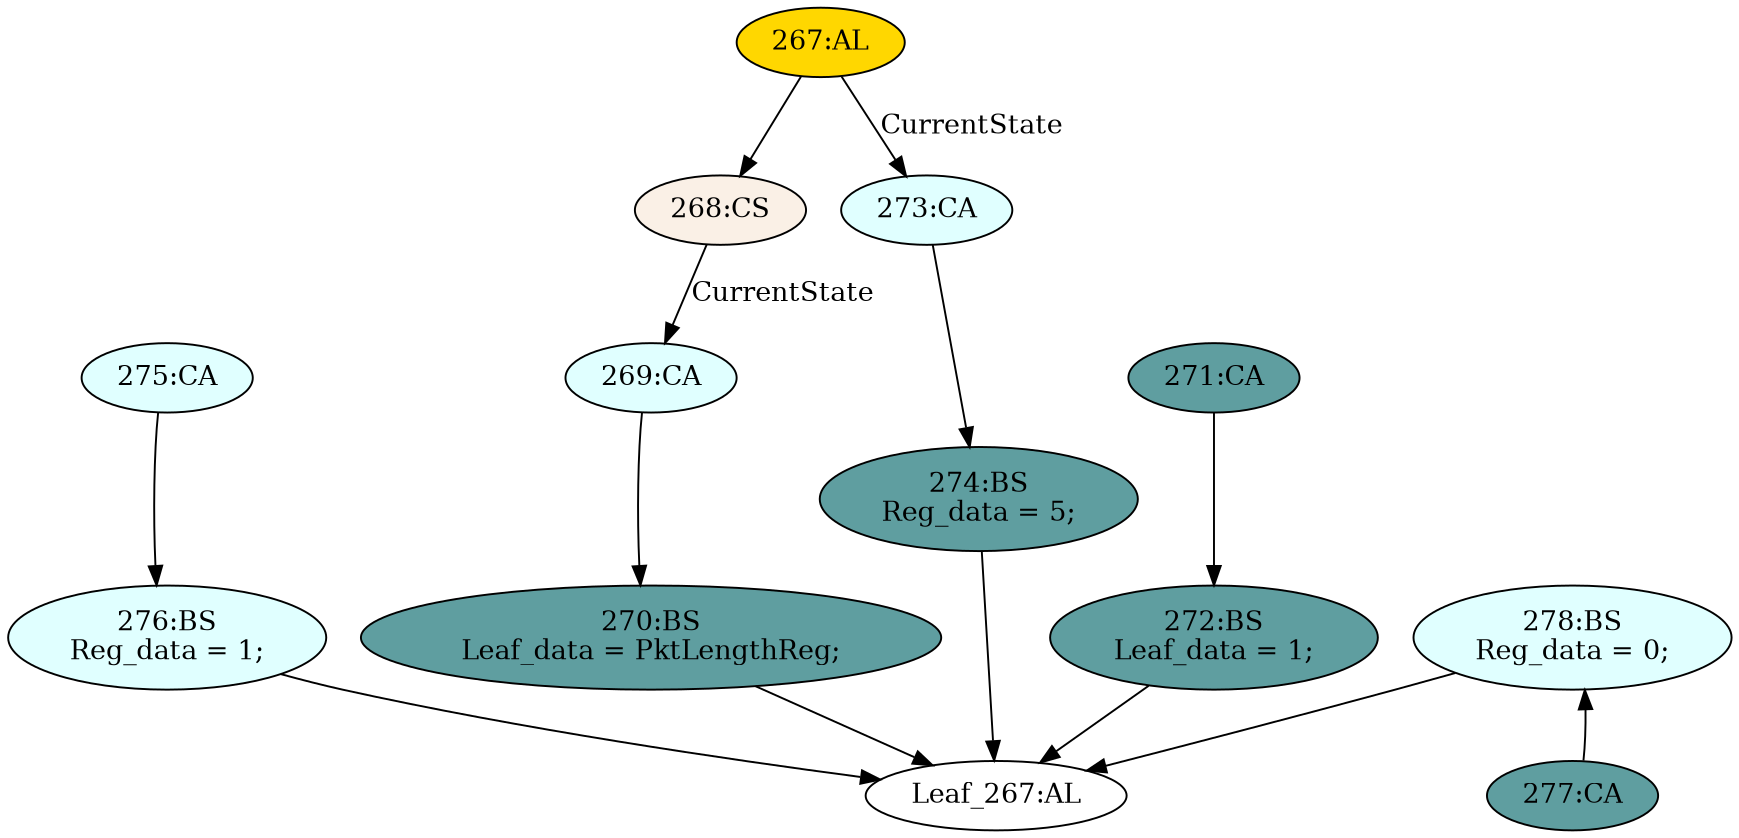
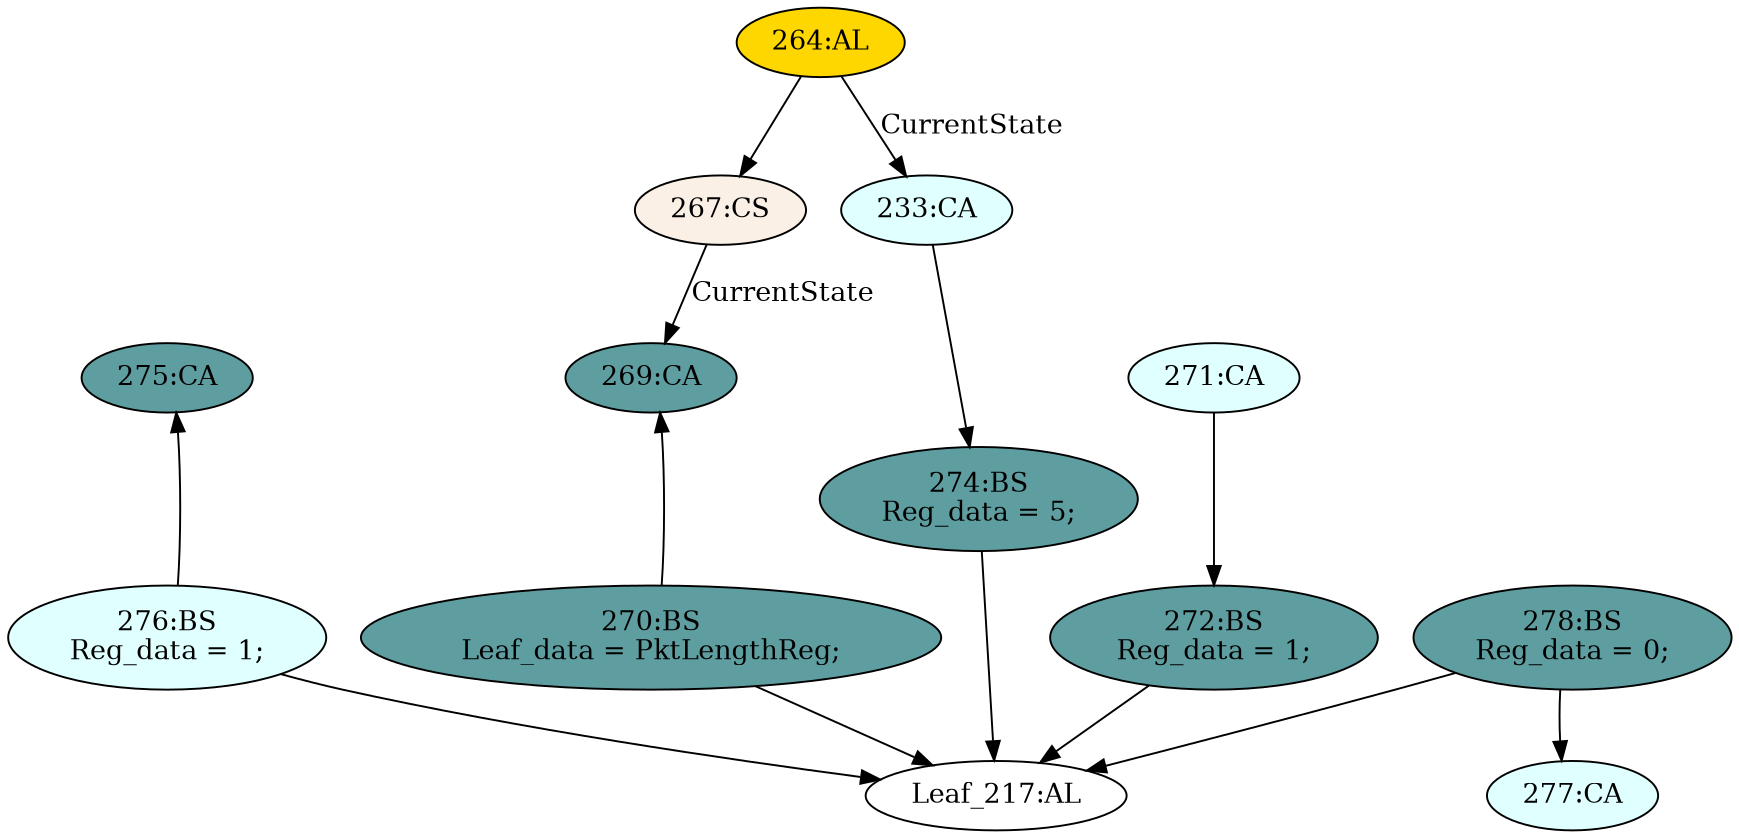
node "267:AL": label "267:AL" -> "264:AL"
node "268:CS": label "268:CS" -> "267:CS"
node "273:CA": label "273:CA" -> "233:CA"
node "275:CA": fillcolor lightcyan -> cadetblue
node "269:CA": fillcolor lightcyan -> cadetblue
node "271:CA": fillcolor cadetblue -> lightcyan
edge "275:CA" -> "276:BS Reg_data = 1;": reversed
edge "269:CA" -> "270:BS Leaf_data = PktLengthReg;": reversed
node "272:BS Leaf_data = 1;": label "272:BS Leaf_data = 1;" -> "272:BS Reg_data = 1;"
node "278:BS Reg_data = 0;": fillcolor lightcyan -> cadetblue
edge "277:CA" -> "278:BS Reg_data = 0;": reversed
node "Leaf_267:AL": label "Leaf_267:AL" -> "Leaf_217:AL"
node "277:CA": fillcolor cadetblue -> lightcyan
